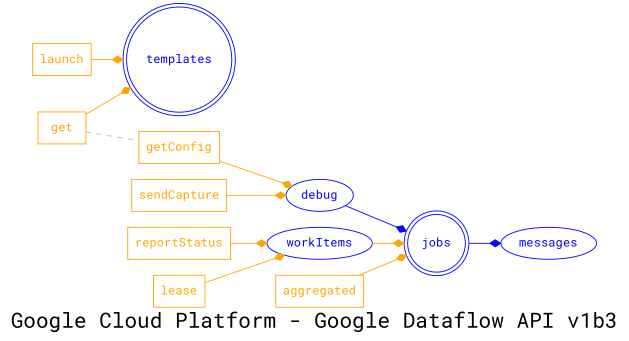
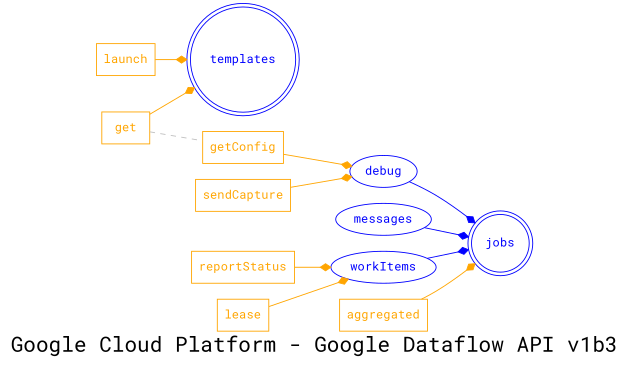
edge "workItems" -> "jobs": color orange -> blue
edge "jobs" -> "messages": reversed
